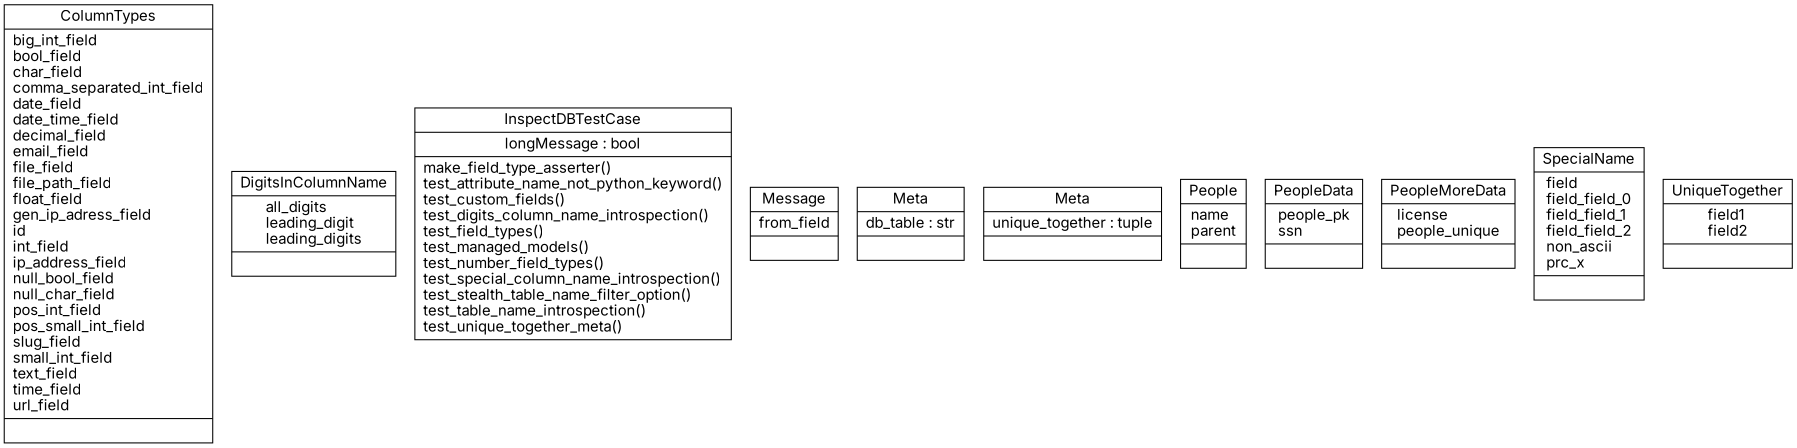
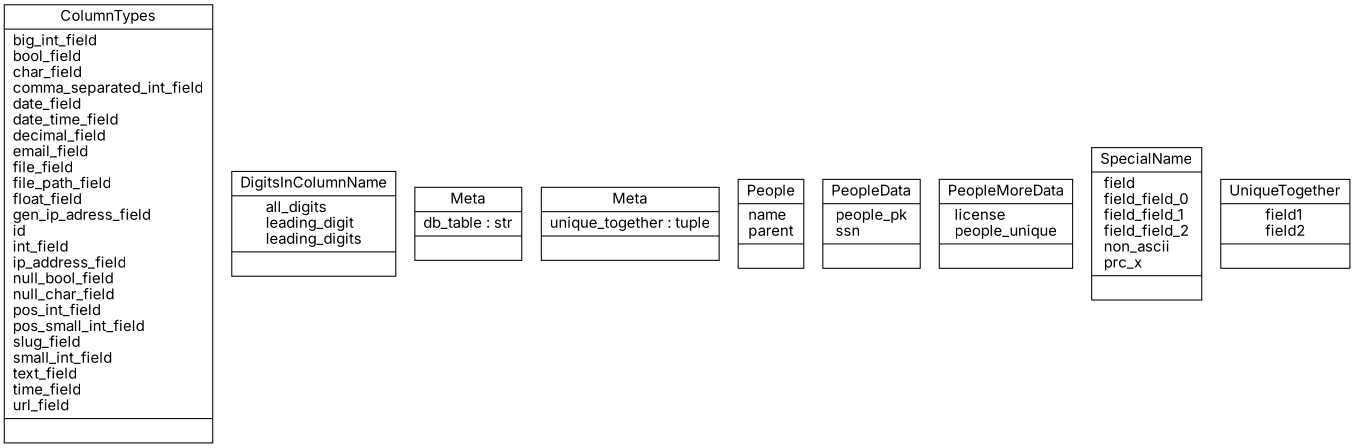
node "InspectDBTestCase": removed
node "Message": removed
